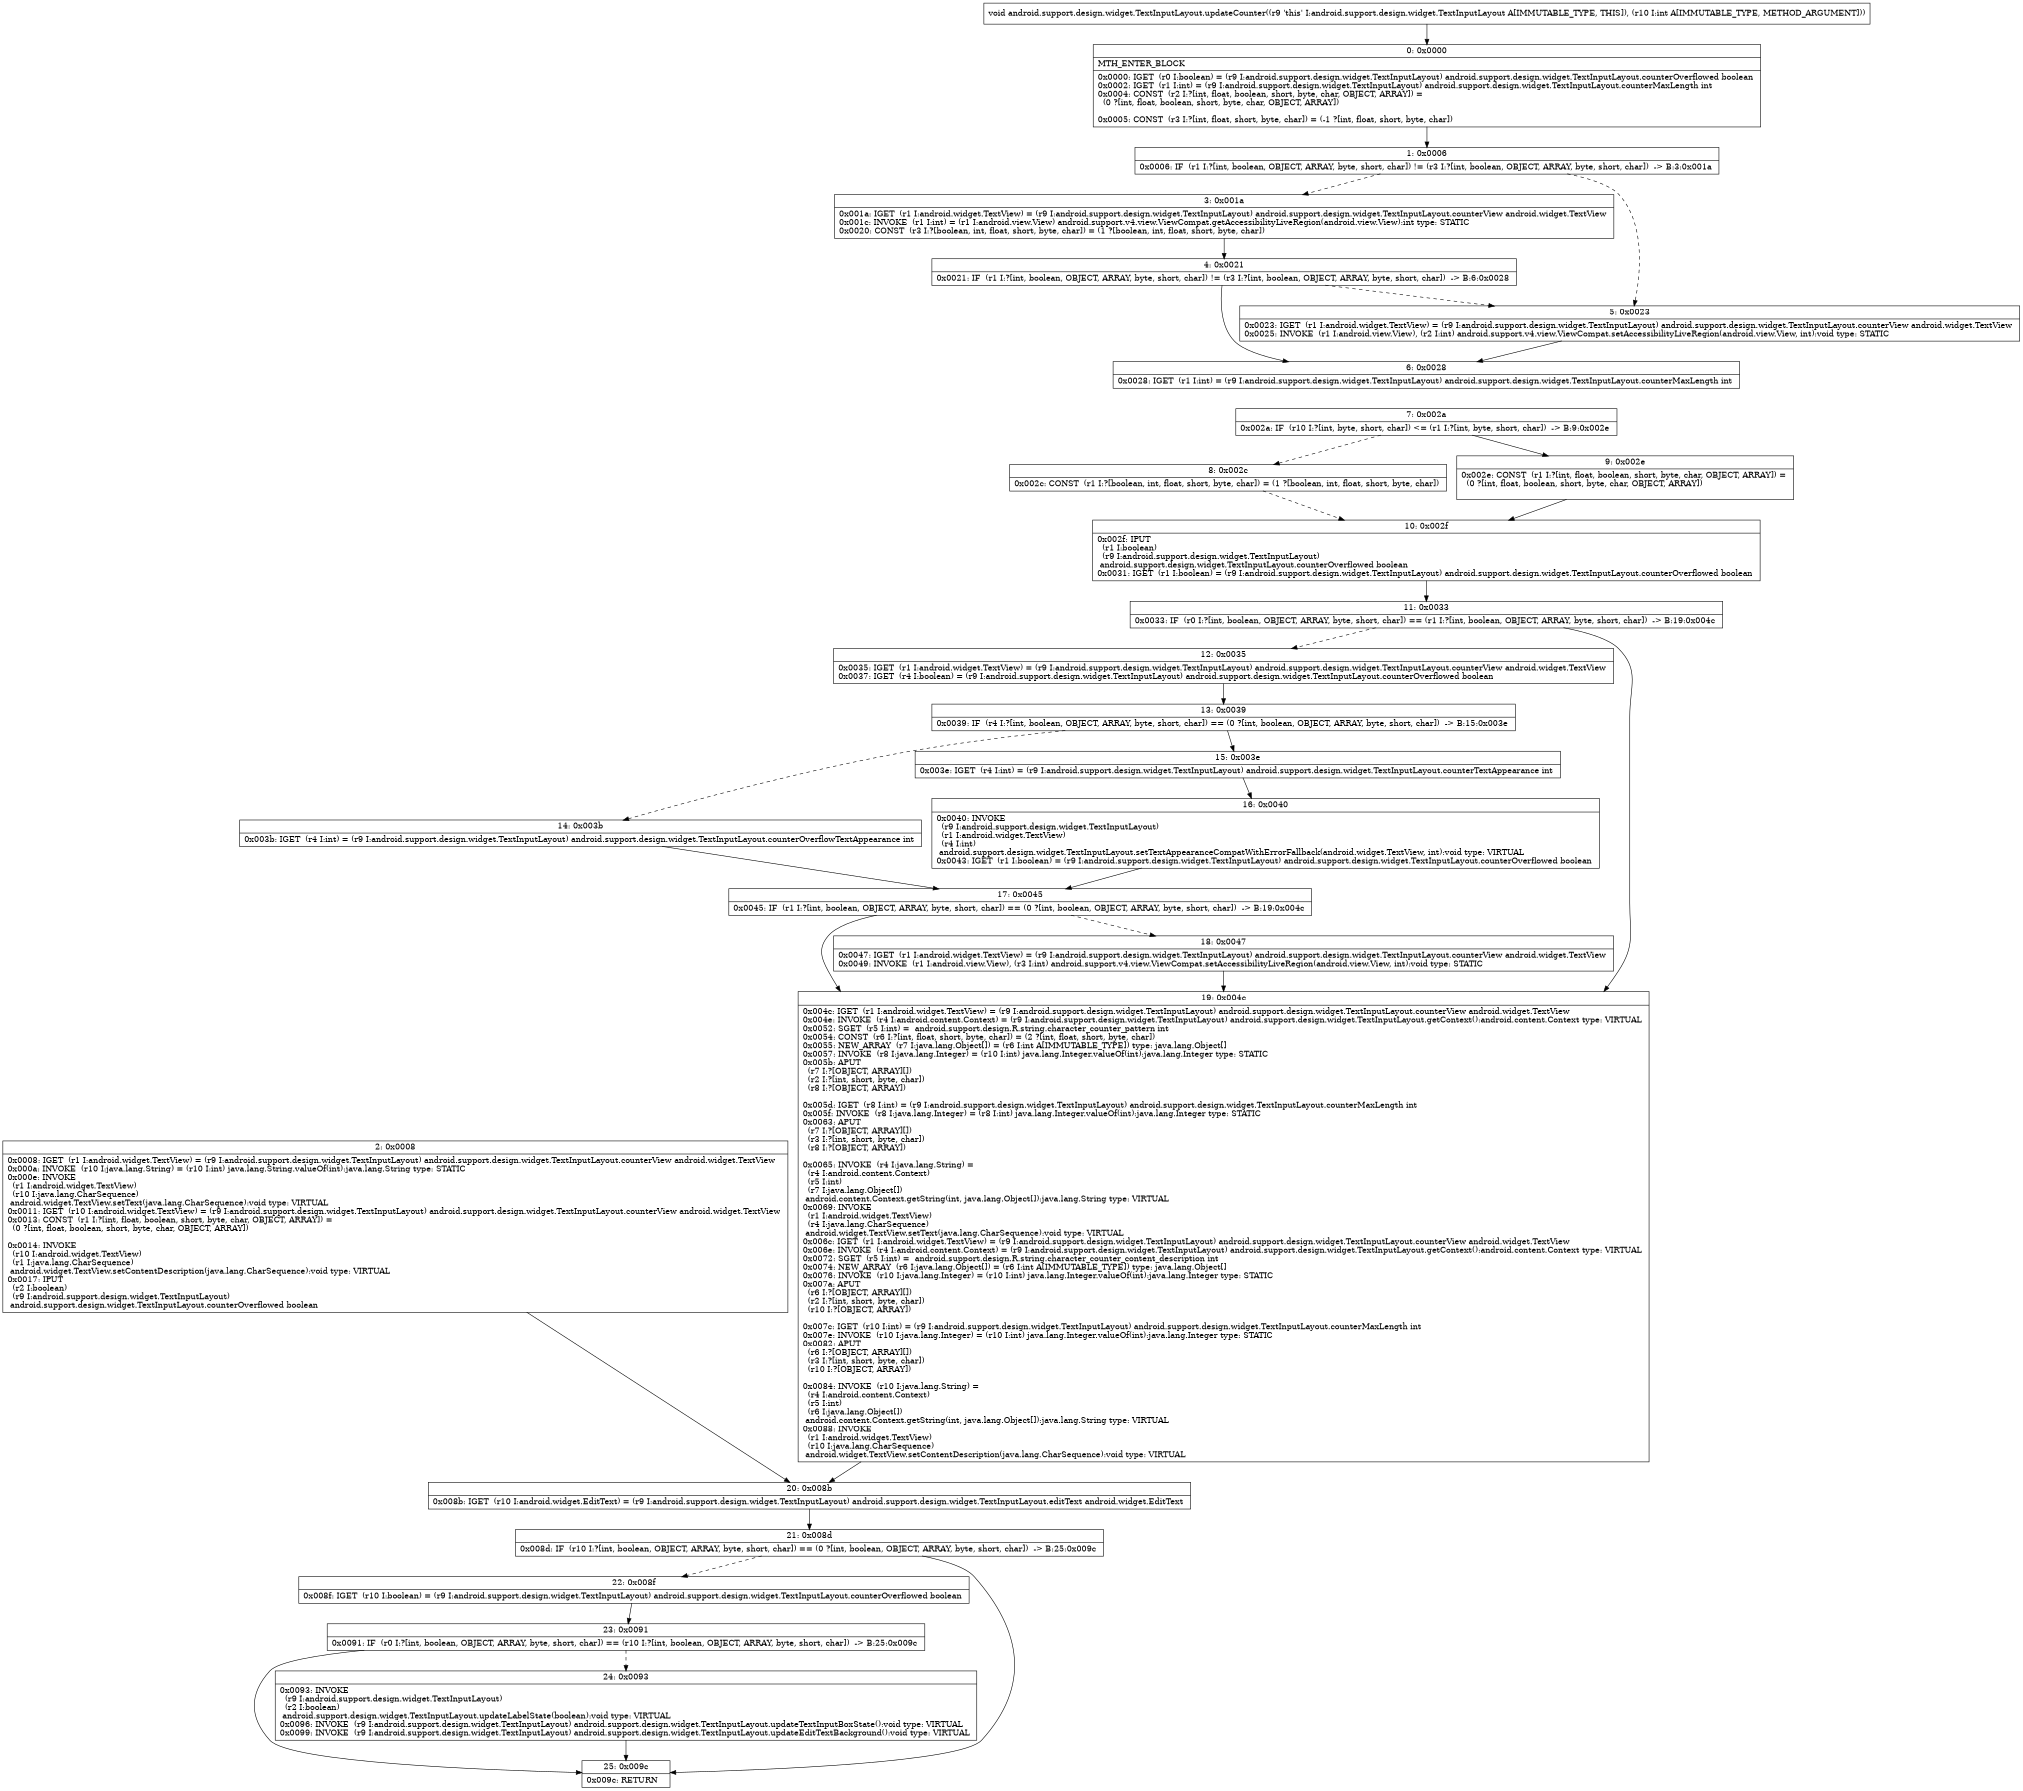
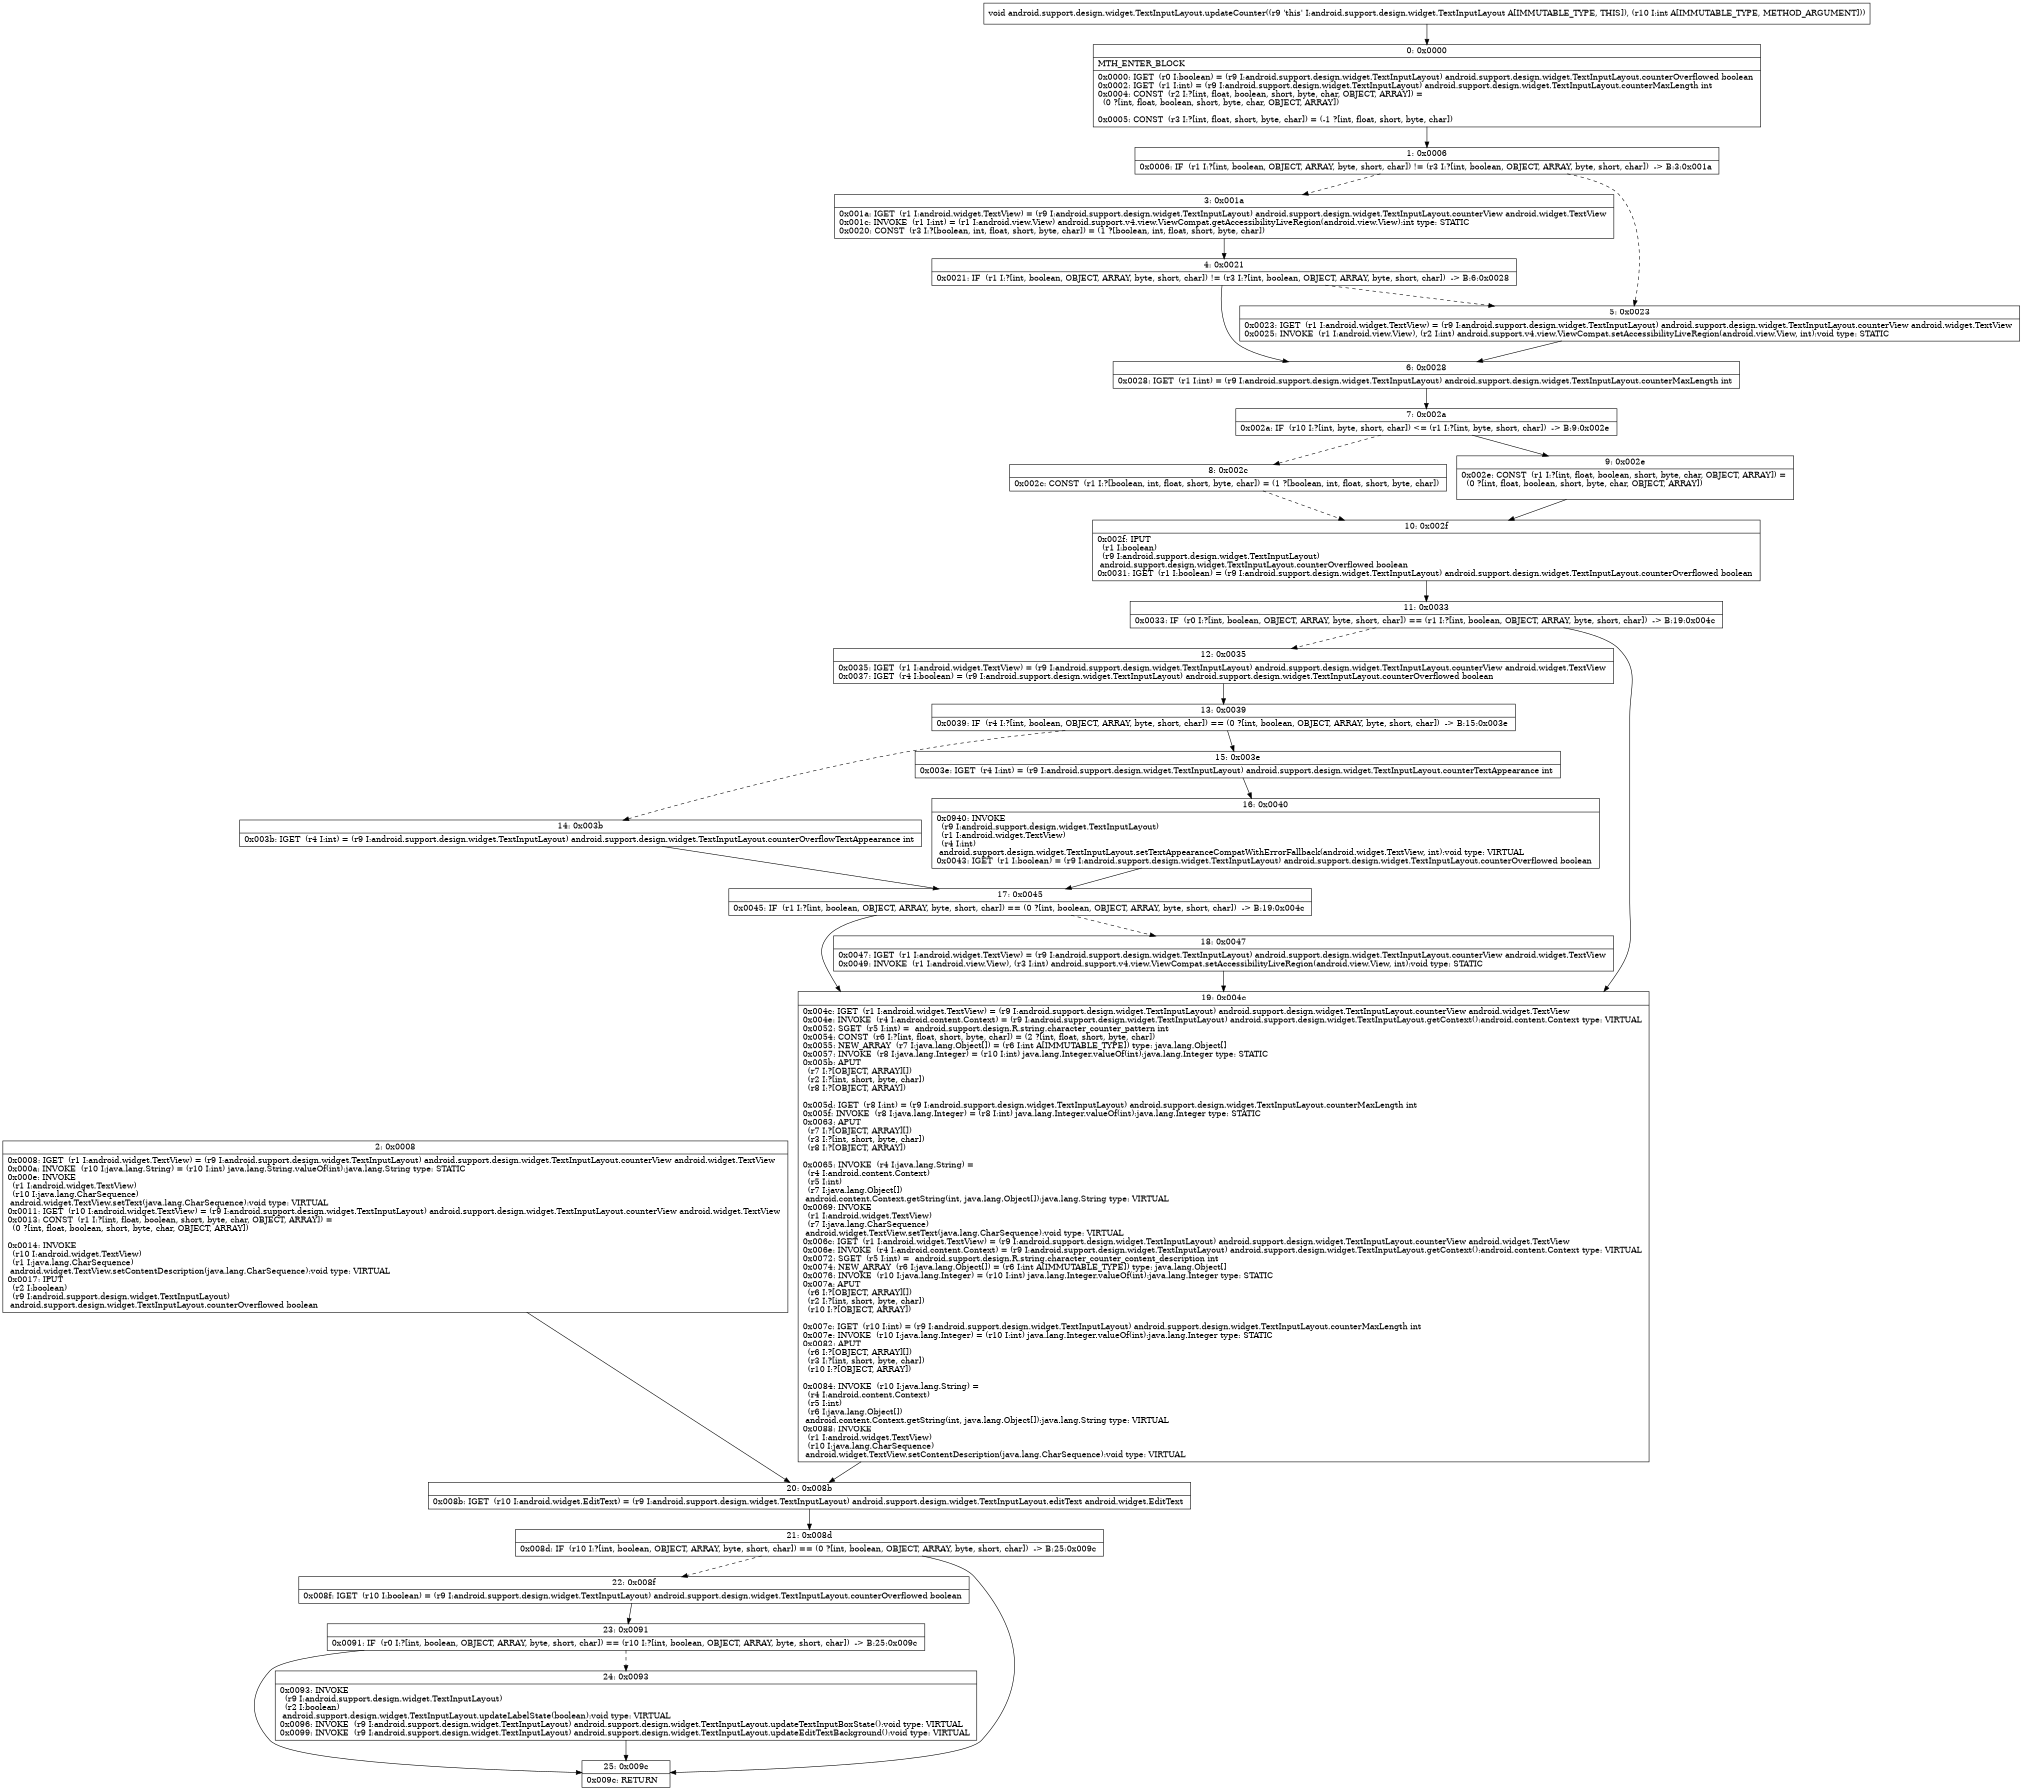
edge "6: 0x0028" -> "7: 0x002a": added
node "16: 0x0040": text "0x0040: INVOKE" -> "0x0940: INVOKE"
node "19: 0x004c": text "(r4 I:java.lang.CharSequence)" -> "(r7 I:java.lang.CharSequence)"
